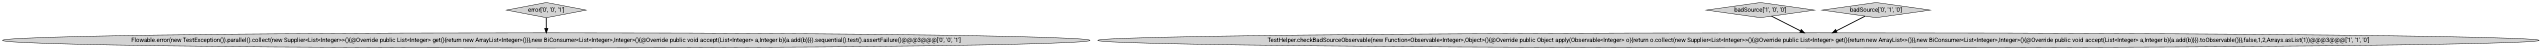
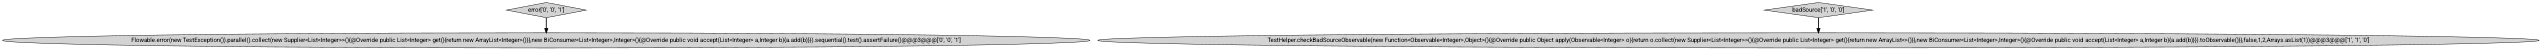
node "badSource['0', '1', '0']": removed
